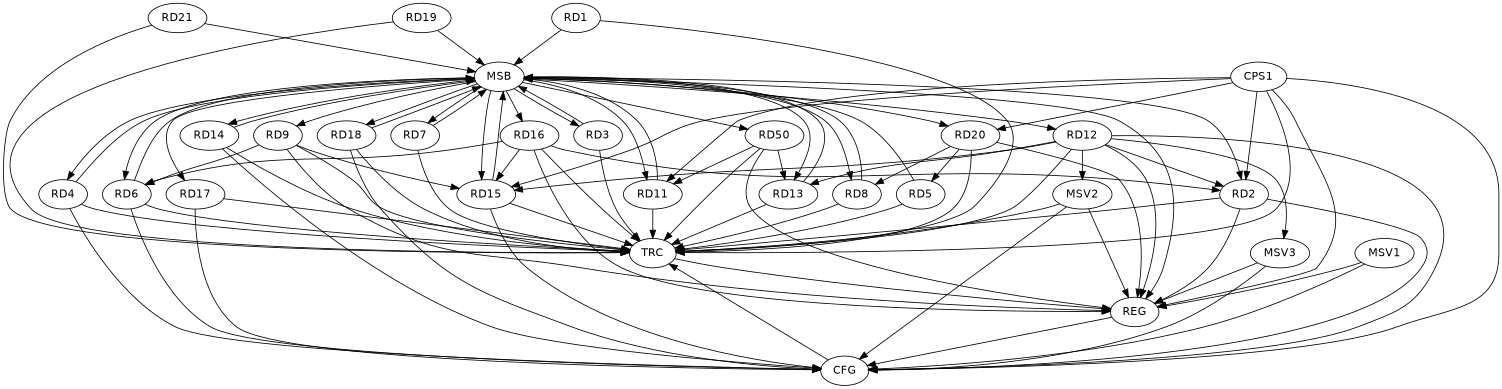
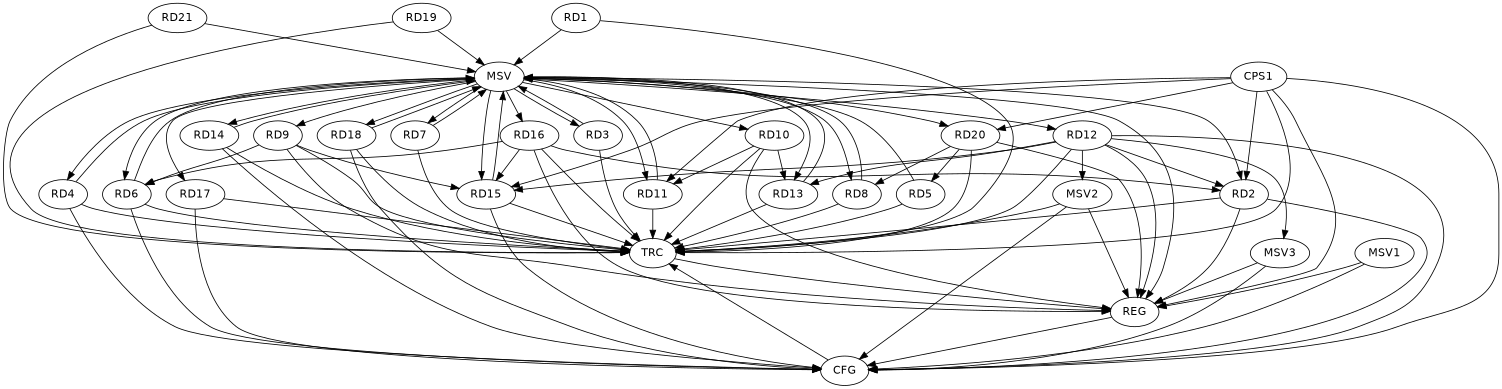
node "MSB": label "MSB" -> "MSV"
node "RD50": label "RD50" -> "RD10"
